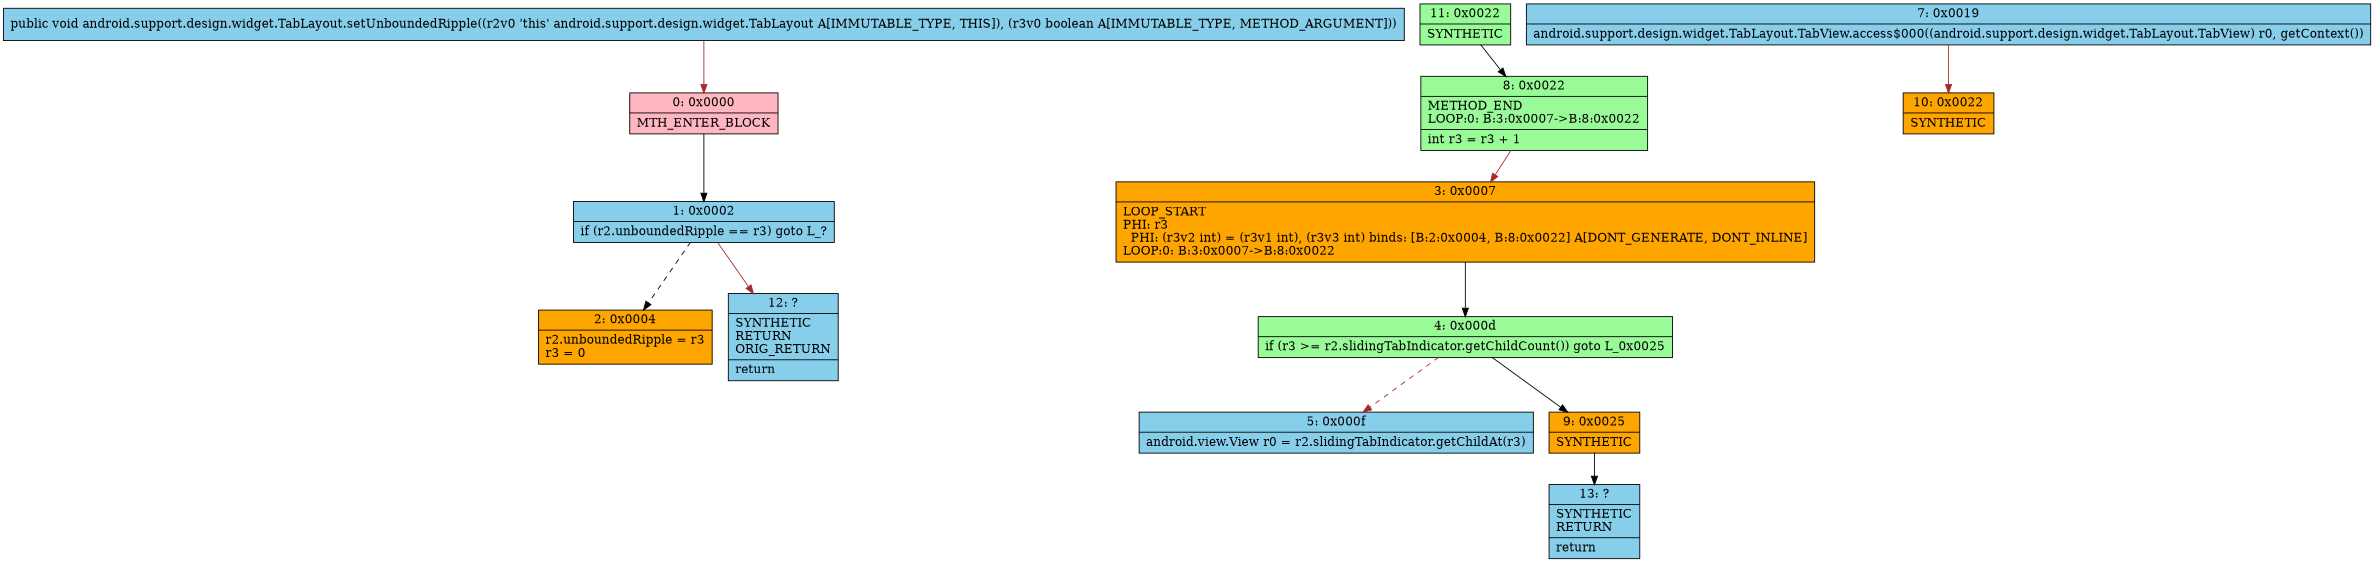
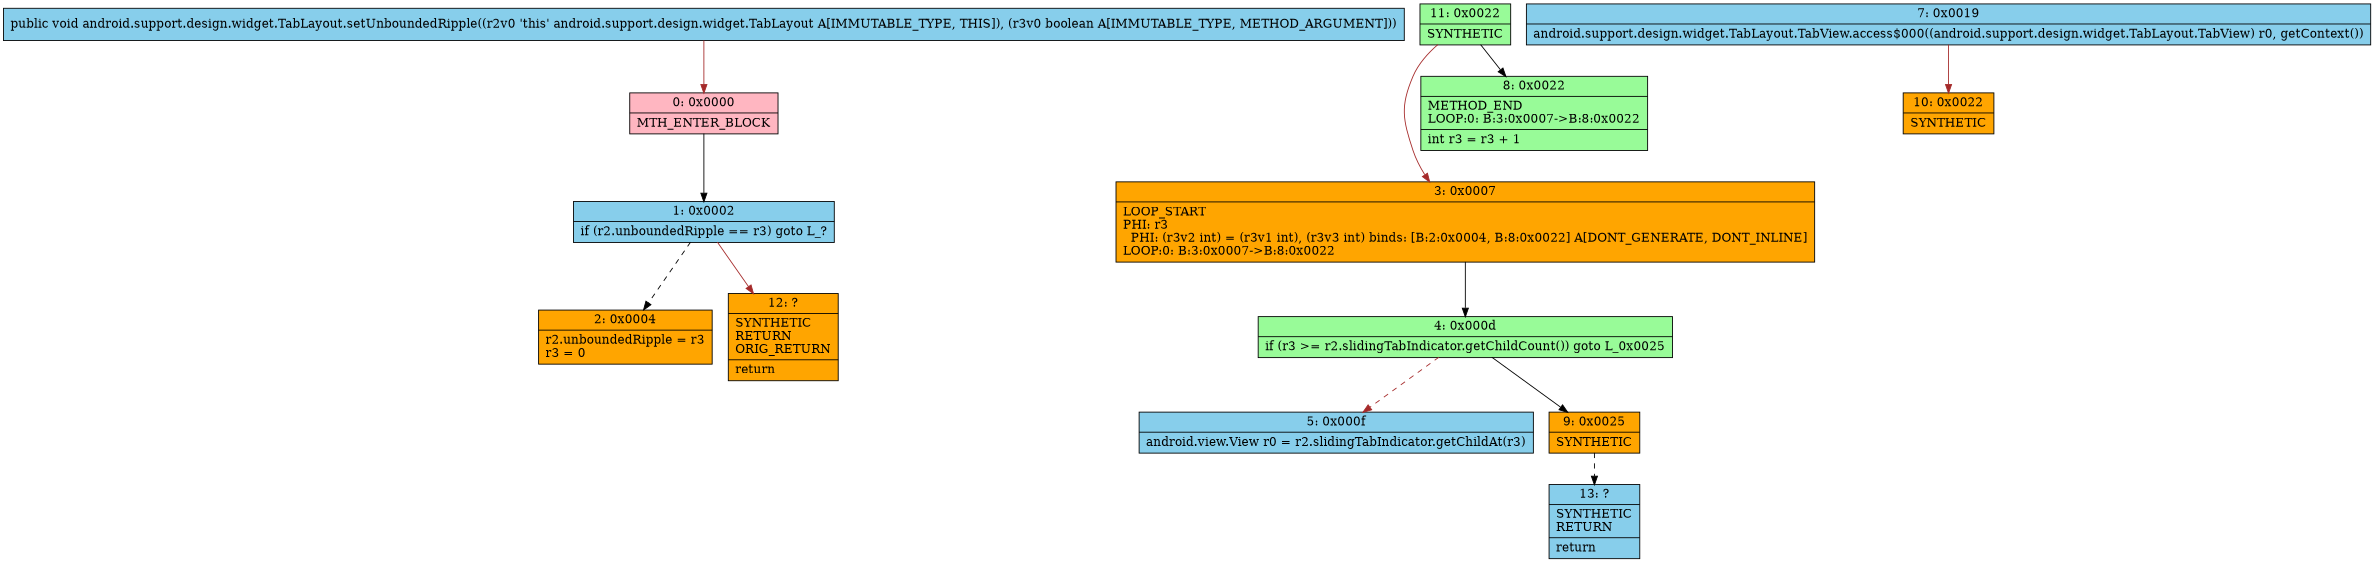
edge "8: 0x0022" -> "3: 0x0007": now "11: 0x0022" -> "3: 0x0007"
node "12: ?": fillcolor skyblue -> orange
edge "9: 0x0025" -> "13: ?": style solid -> dashed
